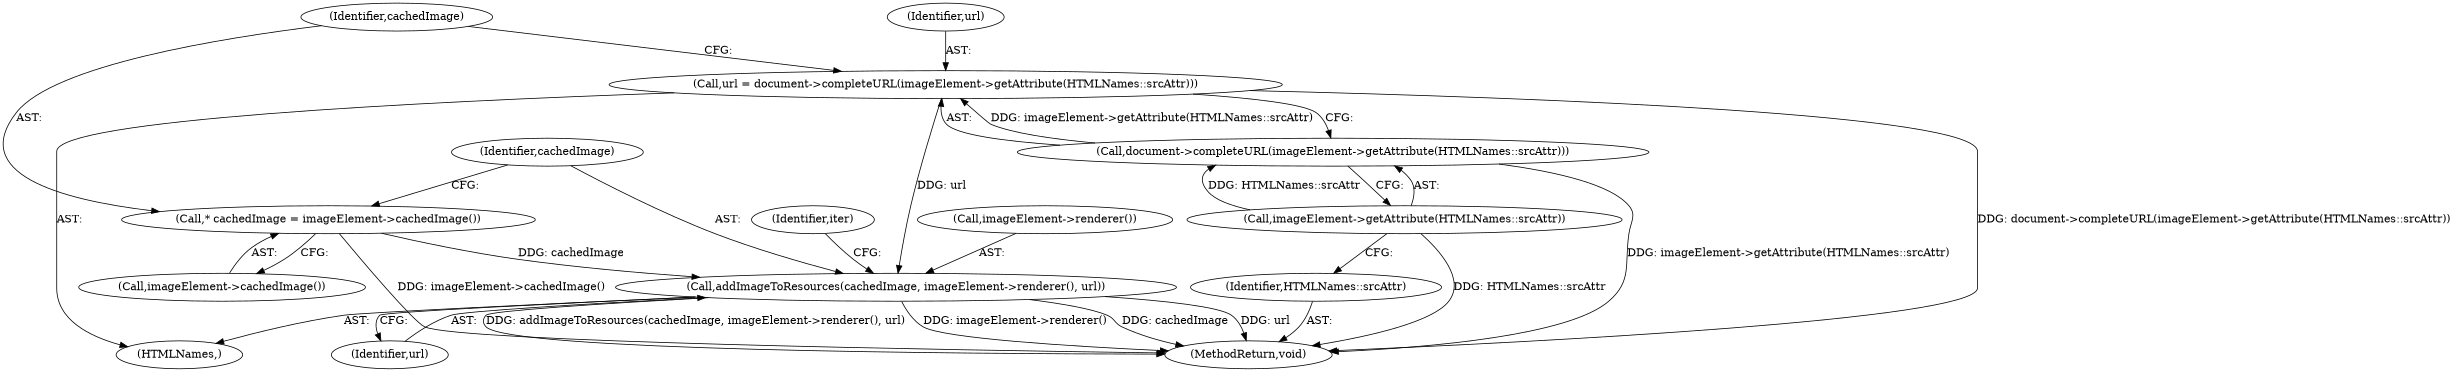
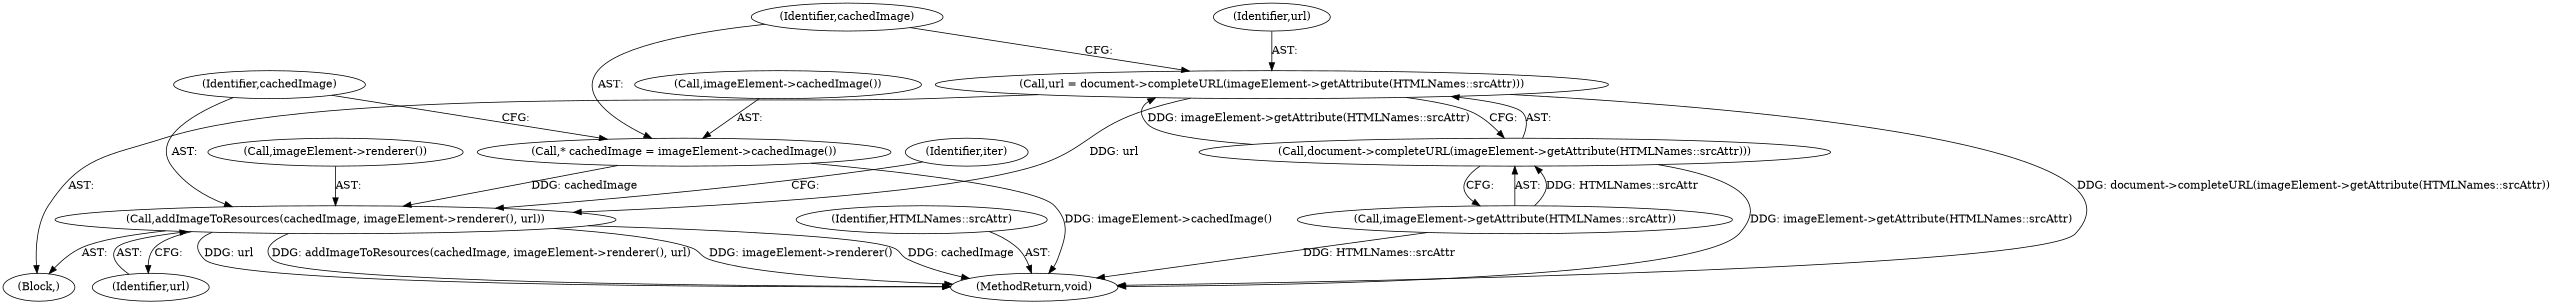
edge "(Call,imageElement->getAttribute(HTMLNames::srcAttr))" -> "(Identifier,HTMLNames::srcAttr)": removed, label "CFG:"
edge "(Call,* cachedImage = imageElement->cachedImage())" -> "(Call,imageElement->cachedImage())": removed, label "CFG:"
node "(HTMLNames,)": label "(HTMLNames,)" -> "(Block,)"
